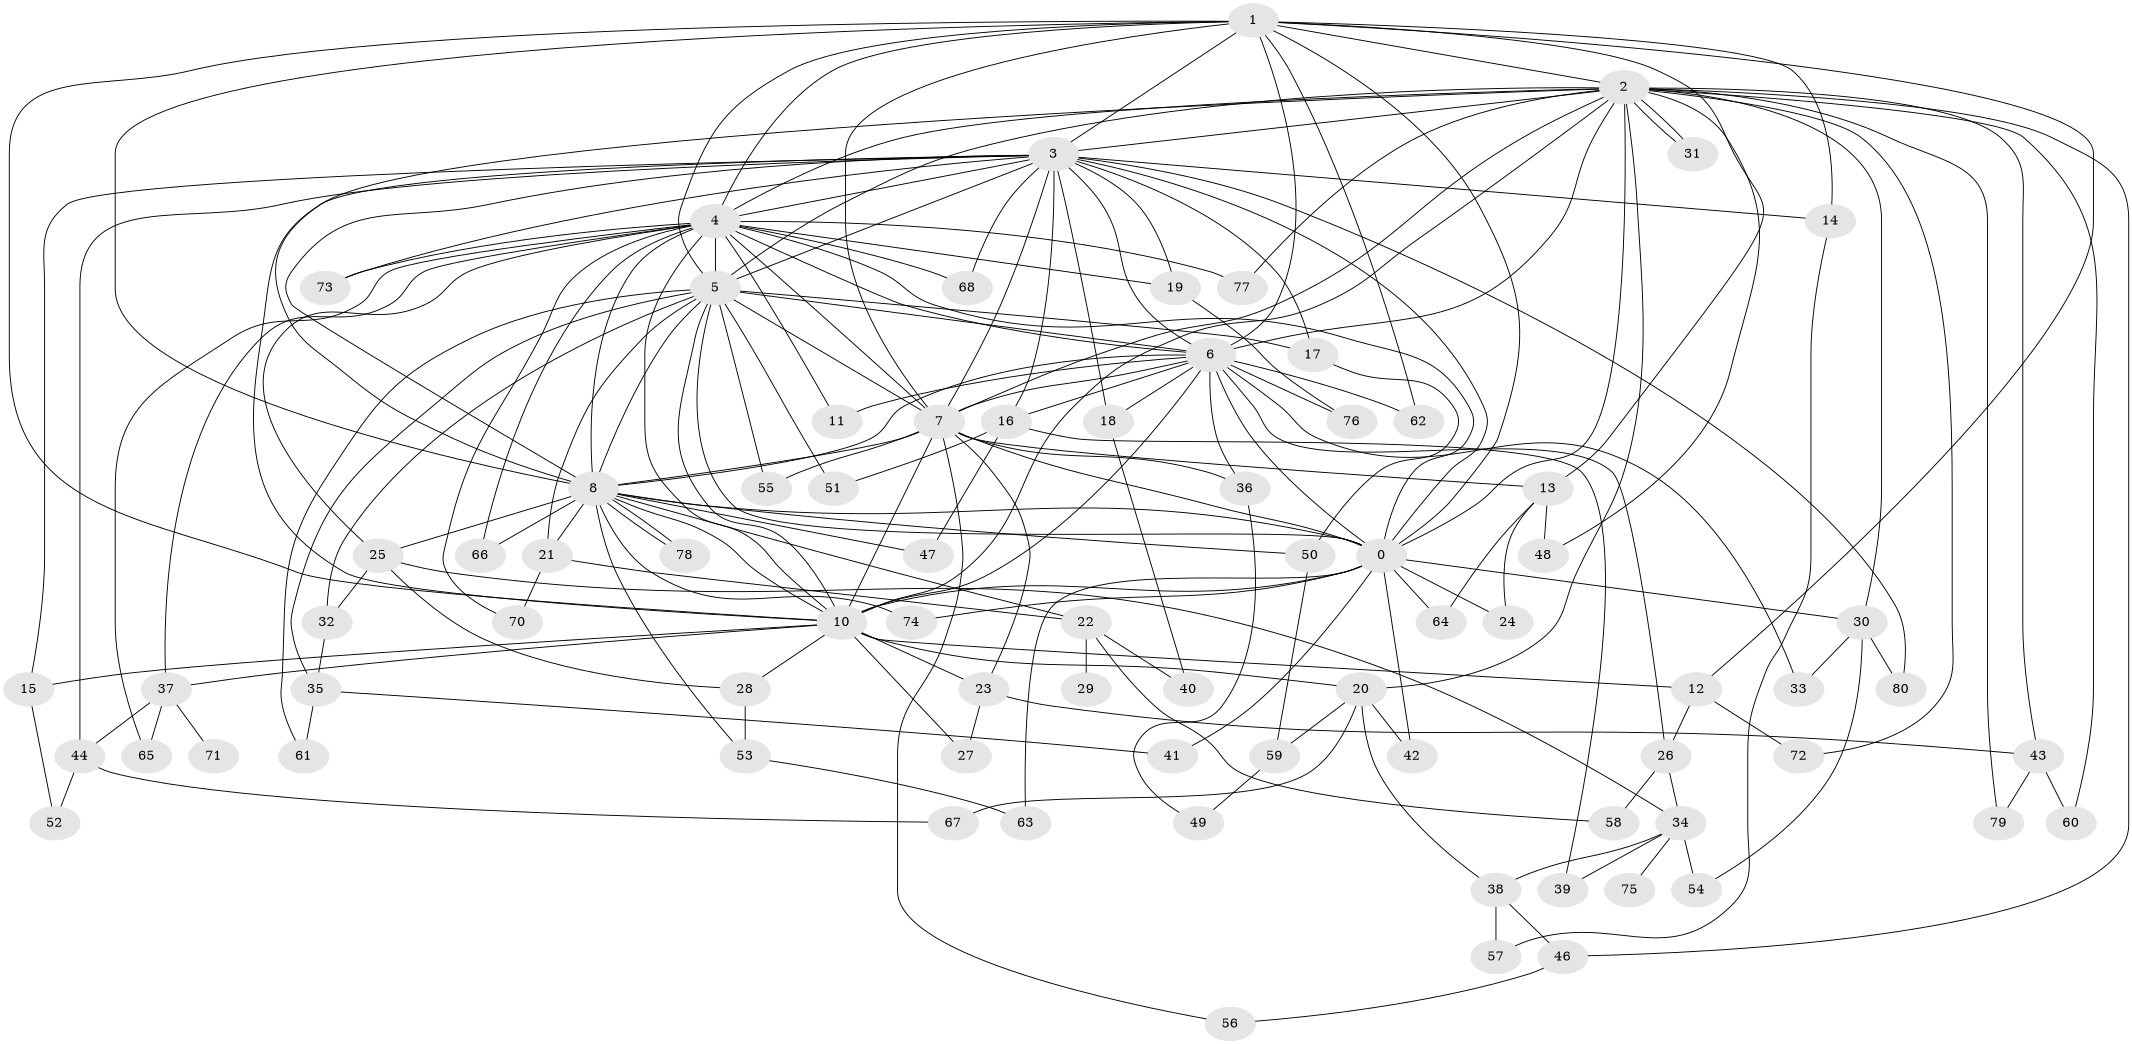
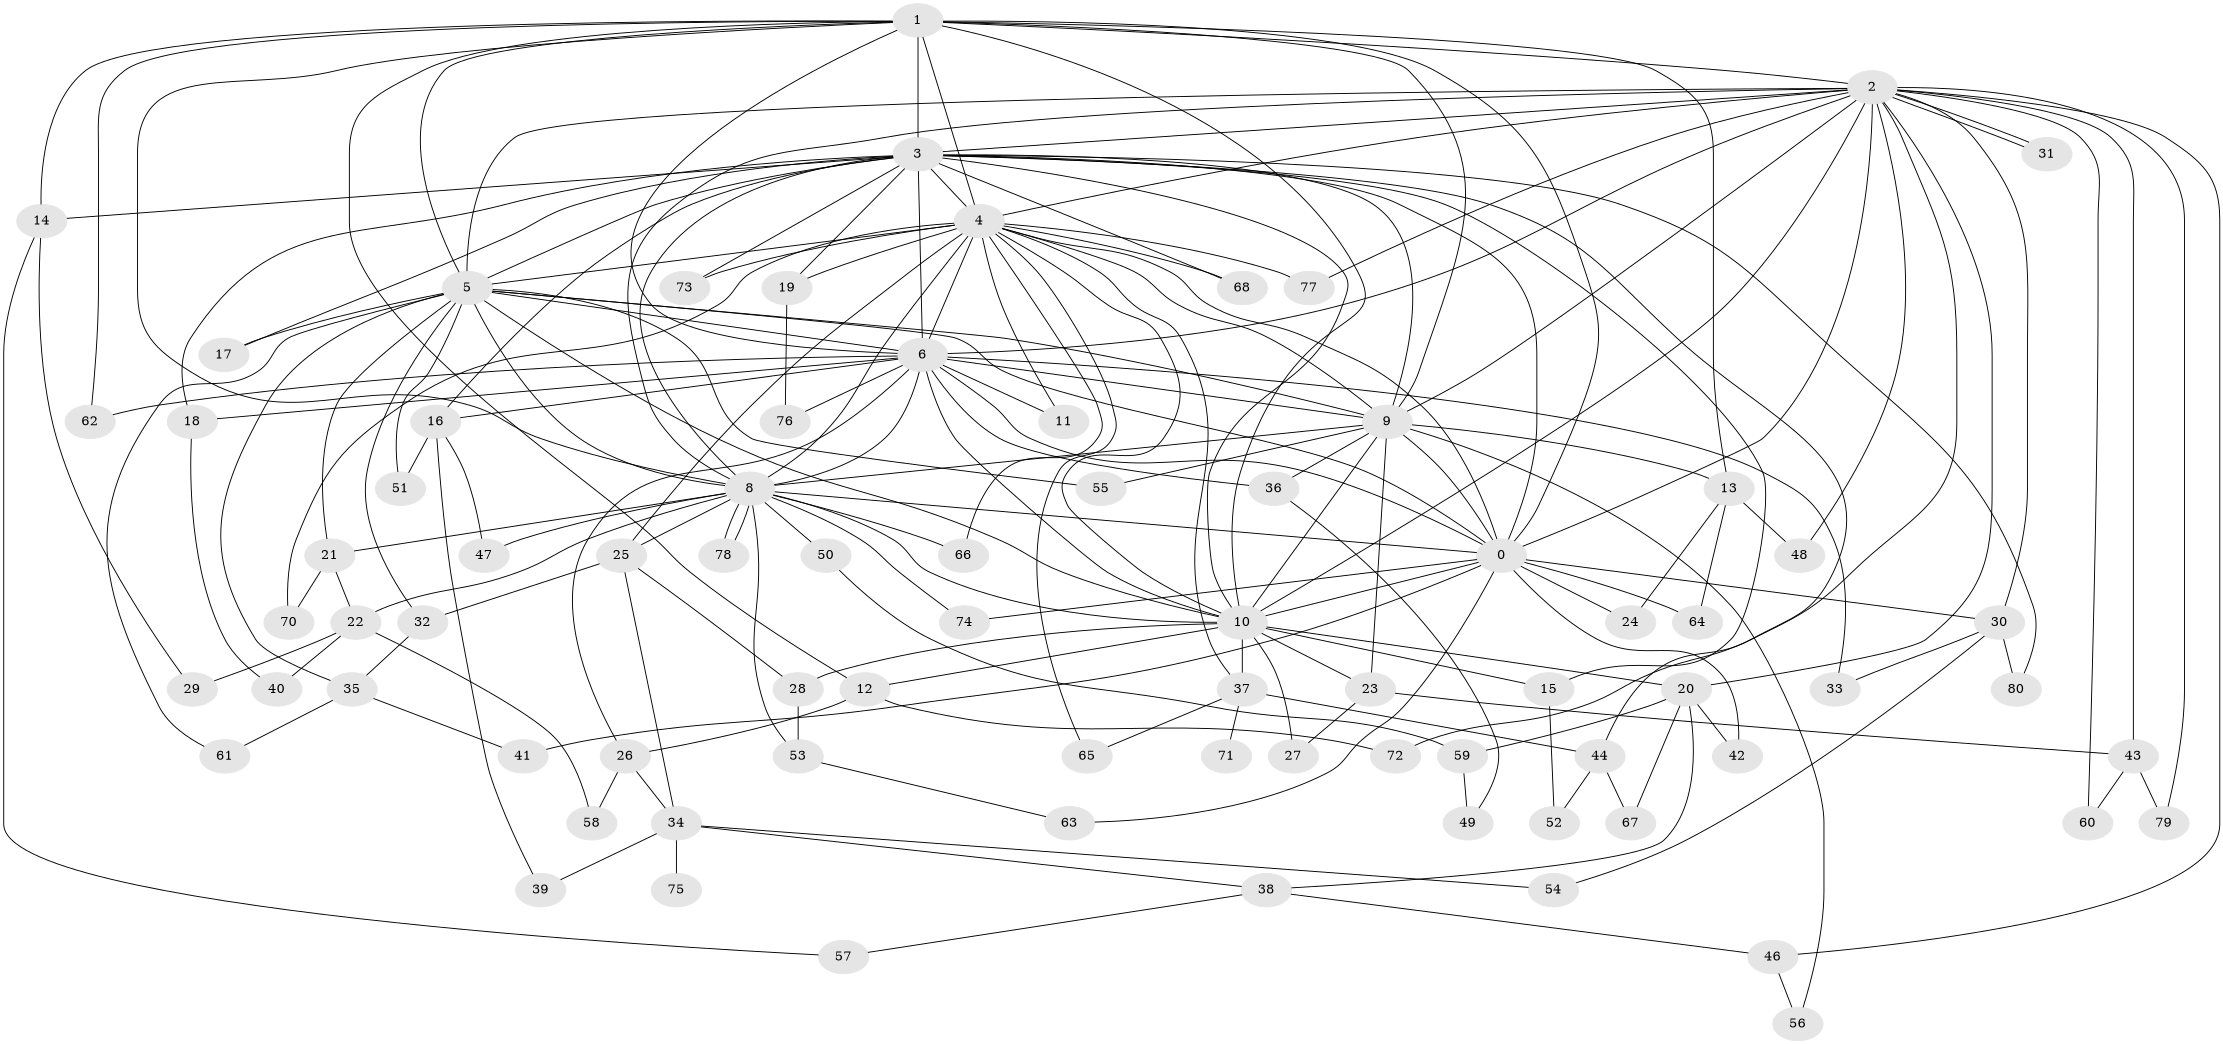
node "7": label "7" -> "9"
edge "17" -- "50": removed
edge "14" -- "29": added
